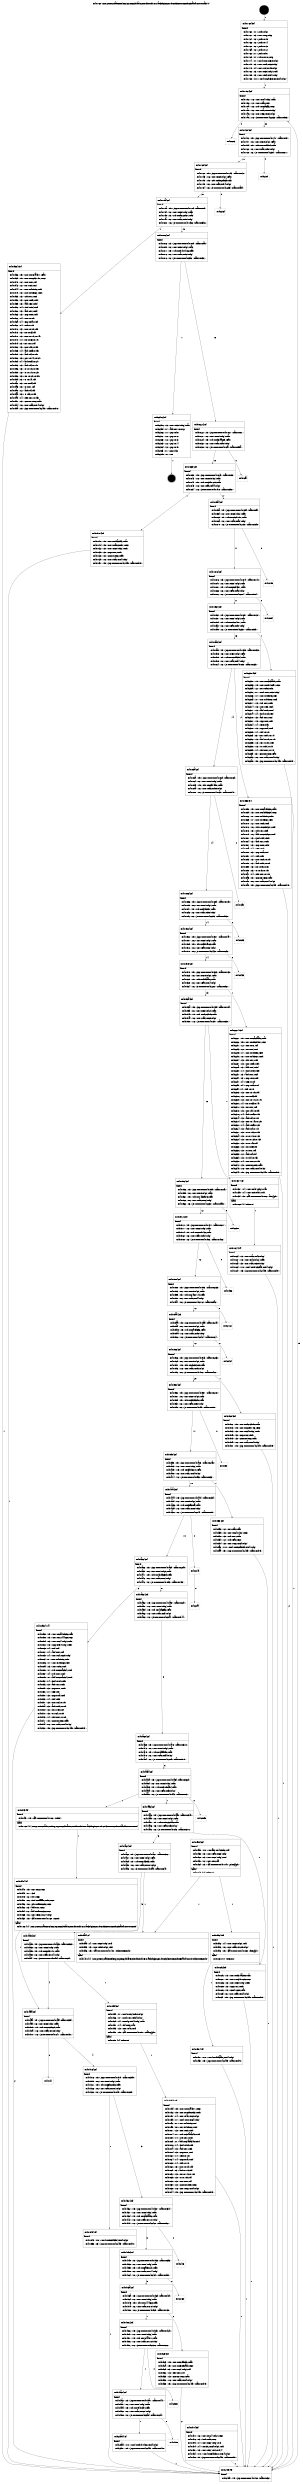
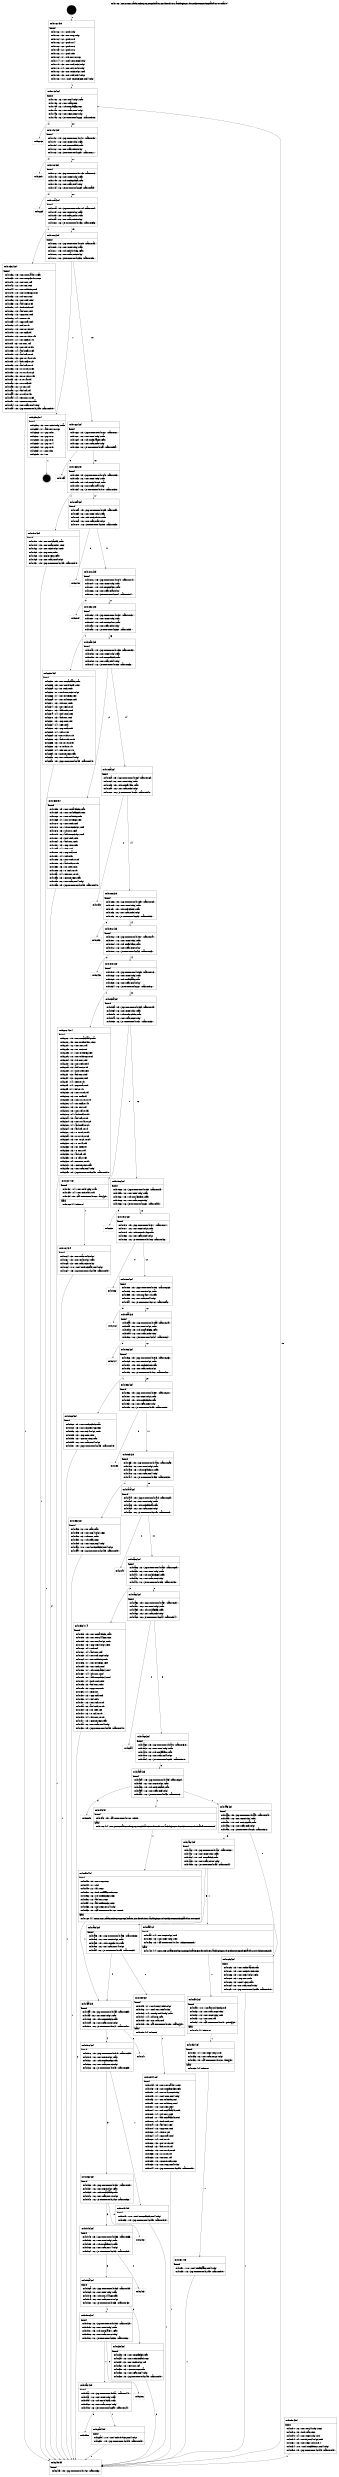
edge "0x40204b" -> "0x4022a4": now "0x401a52 [28]" -> "0x4022a4"
edge "0x401fbb [23]" -> "0x401faf [12]": reversed
